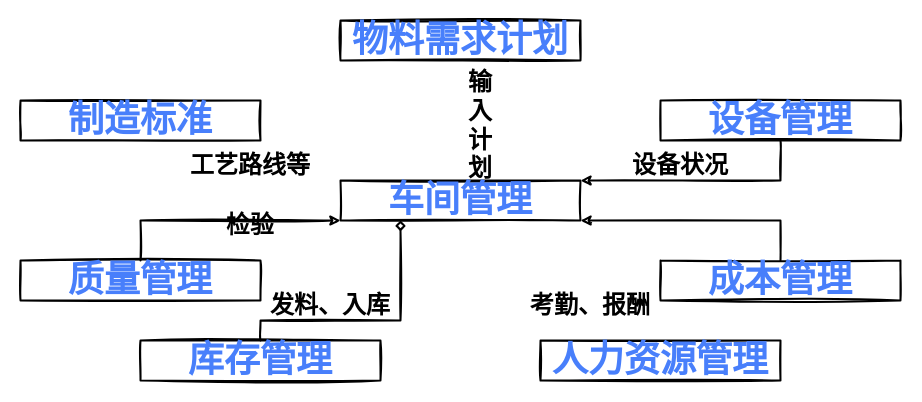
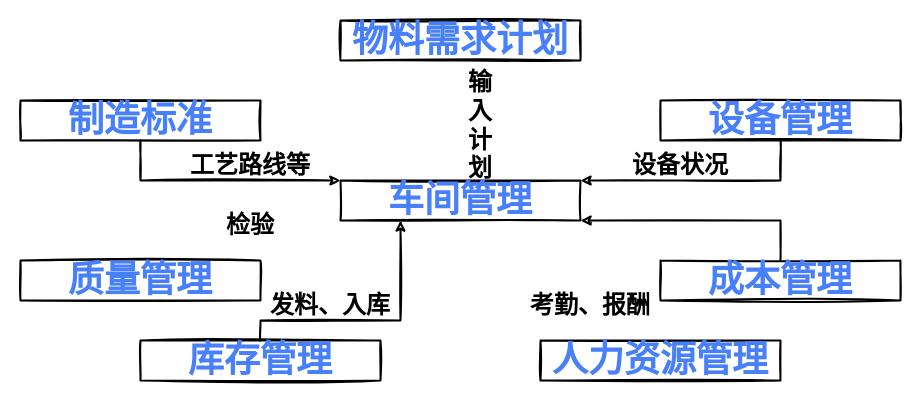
edge "制造标准" -> "车间管理": added
edge "质量管理" -> "车间管理": removed
edge "库存管理" -> "车间管理": arrowhead diamond -> classic
